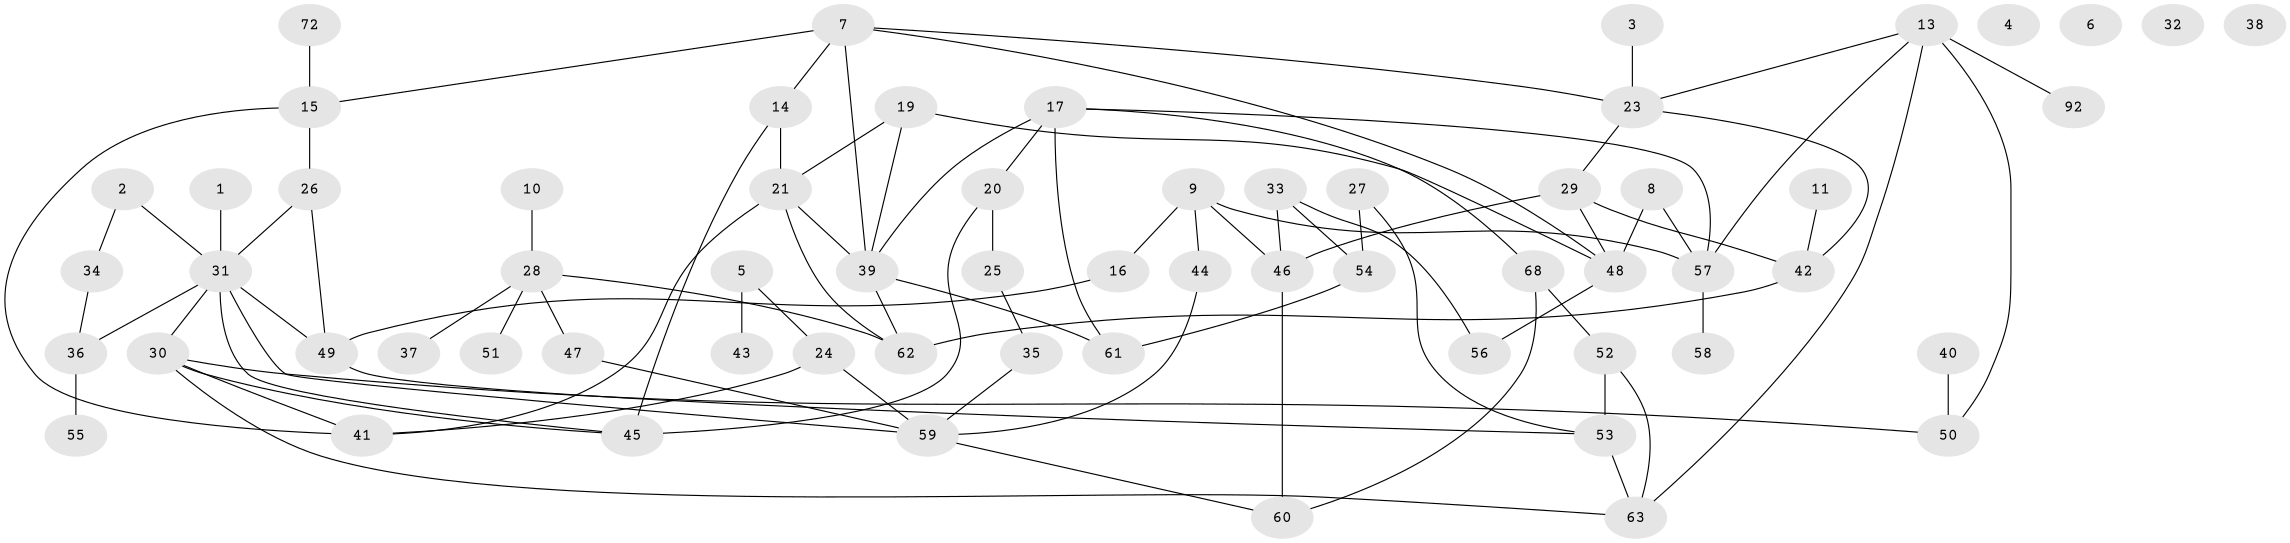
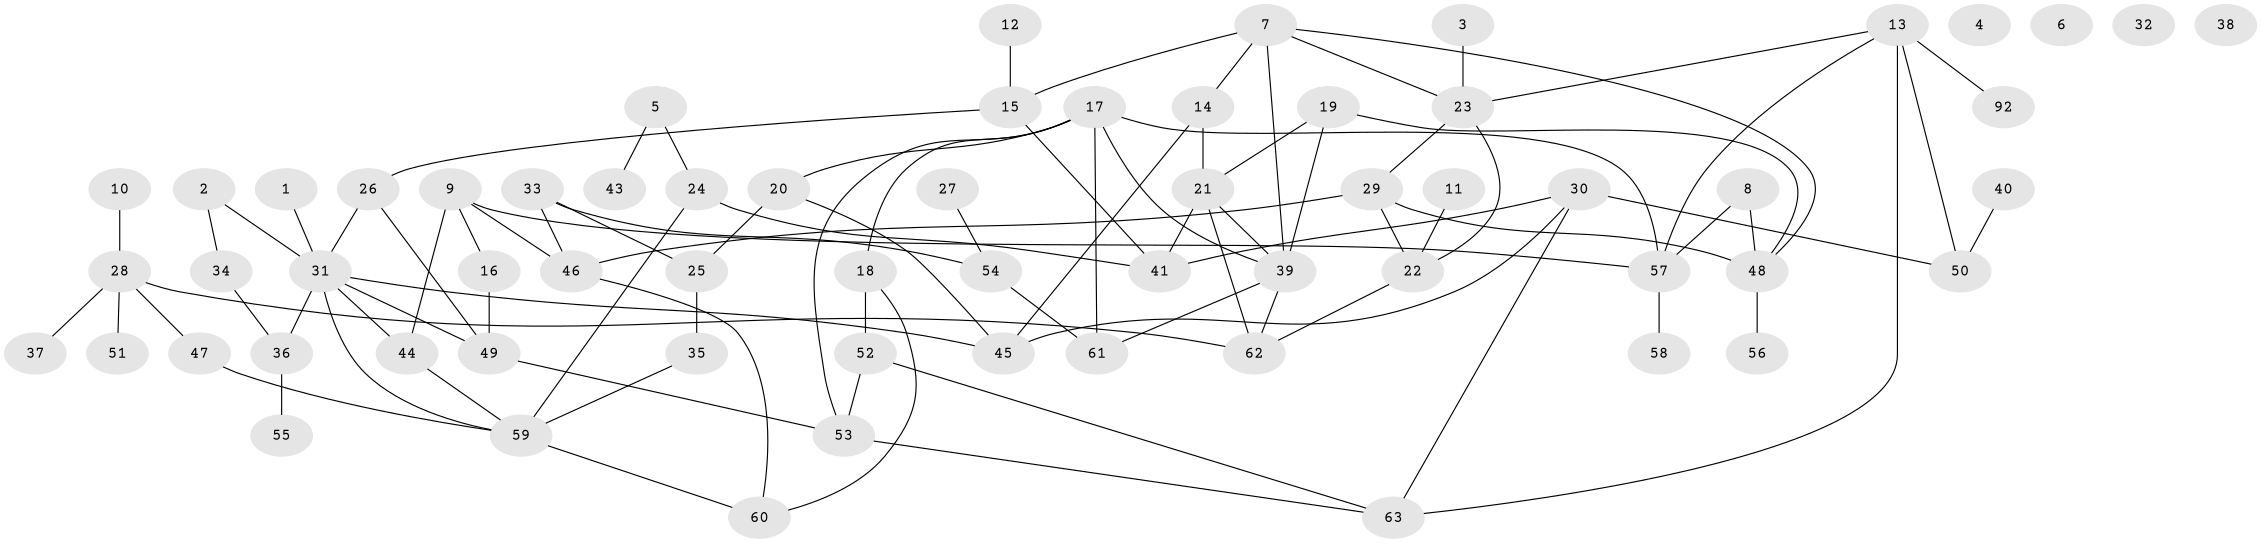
node "72": label "72" -> "12"
edge "33" -- "56": now "33" -- "25"
node "68": label "68" -> "18"
node "42": label "42" -> "22"
edge "31" -- "30": now "31" -- "44"
edge "27" -- "53": now "17" -- "53"
